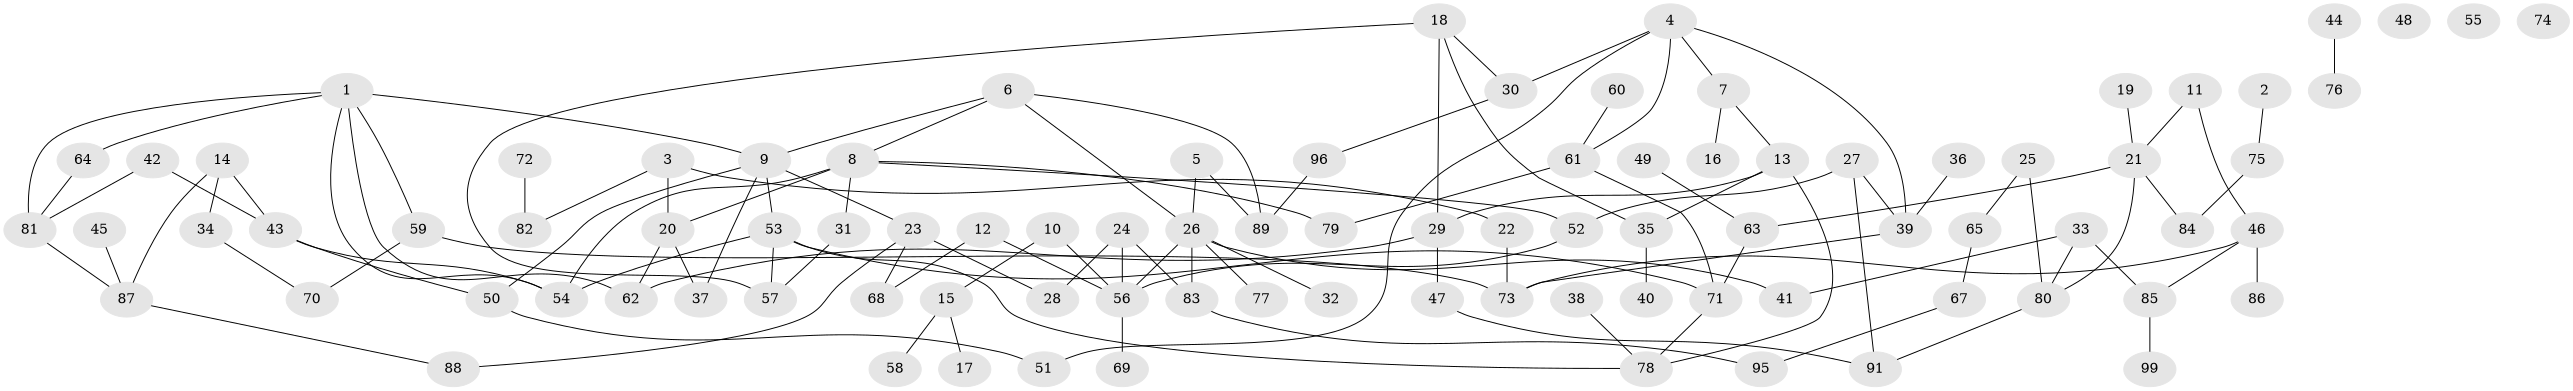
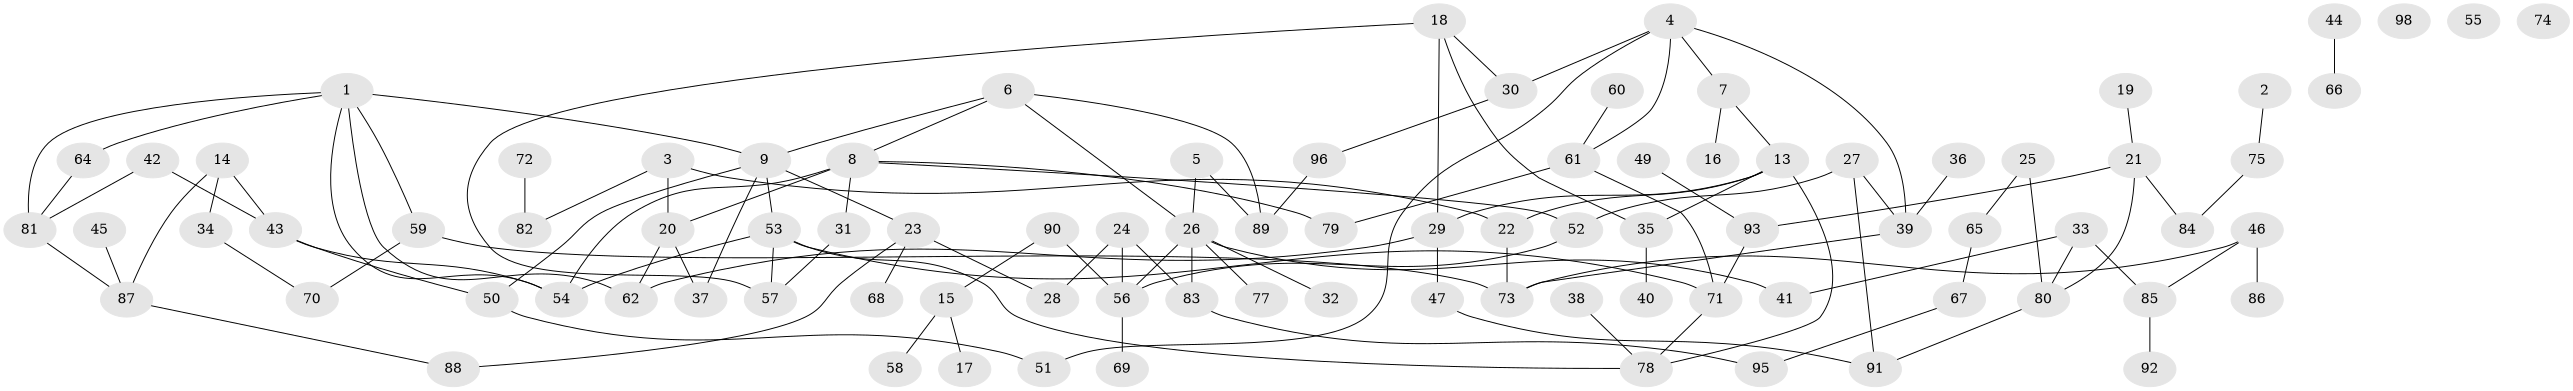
node "48": label "48" -> "98"
node "11": removed
node "76": label "76" -> "66"
edge "13" -- "22": added
node "12": removed
node "10": label "10" -> "90"
node "63": label "63" -> "93"
node "99": label "99" -> "92"
